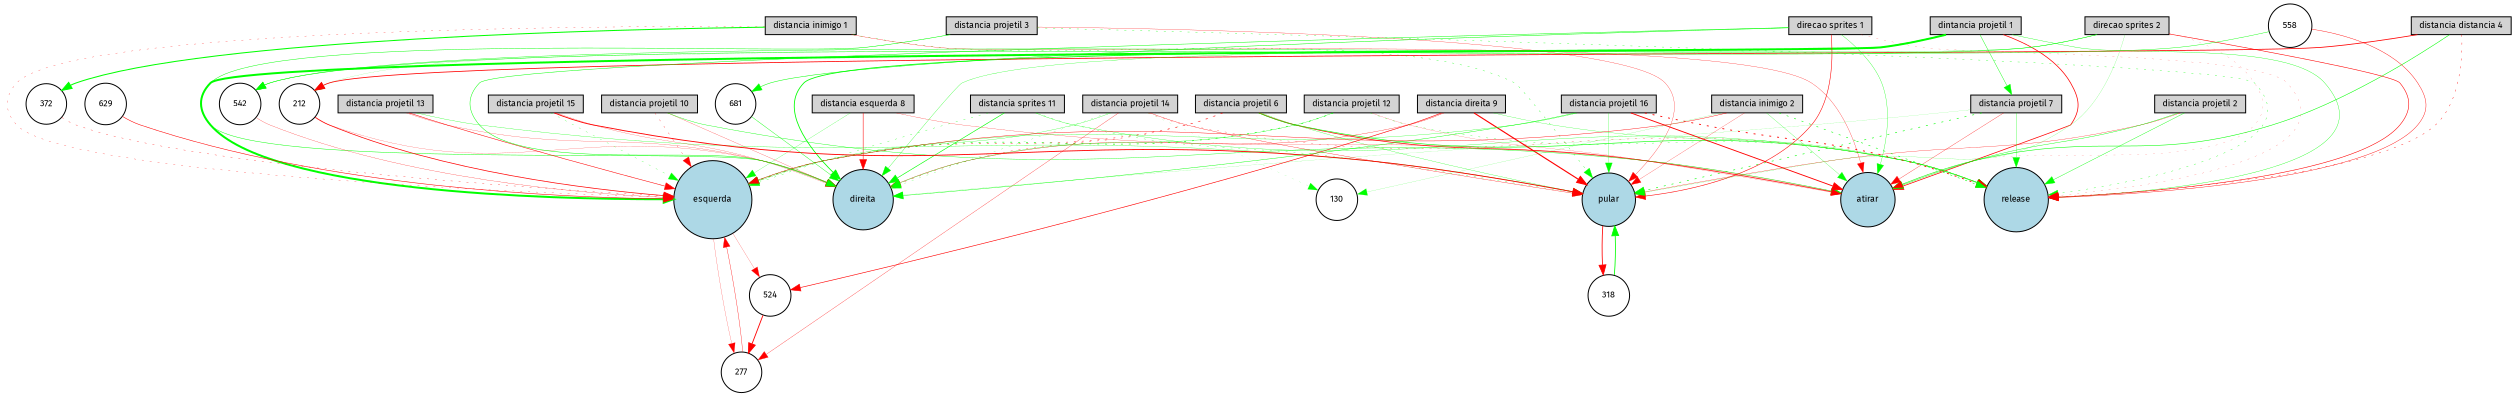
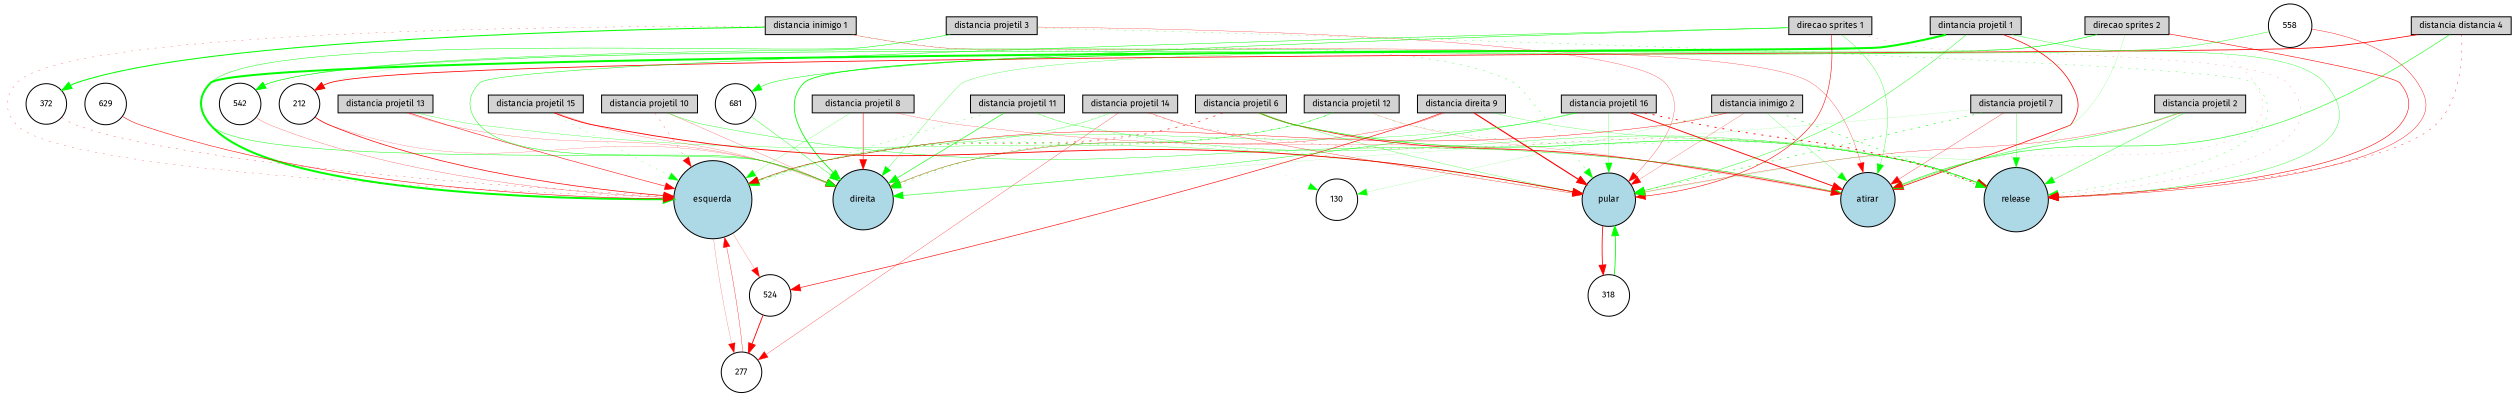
edge "dintancia projetil 1" -> "distancia projetil 7": now "dintancia projetil 1" -> "pular"
node "distancia esquerda 8": label "distancia esquerda 8" -> "distancia projetil 8"
node "distancia sprites 11": label "distancia sprites 11" -> "distancia projetil 11"
